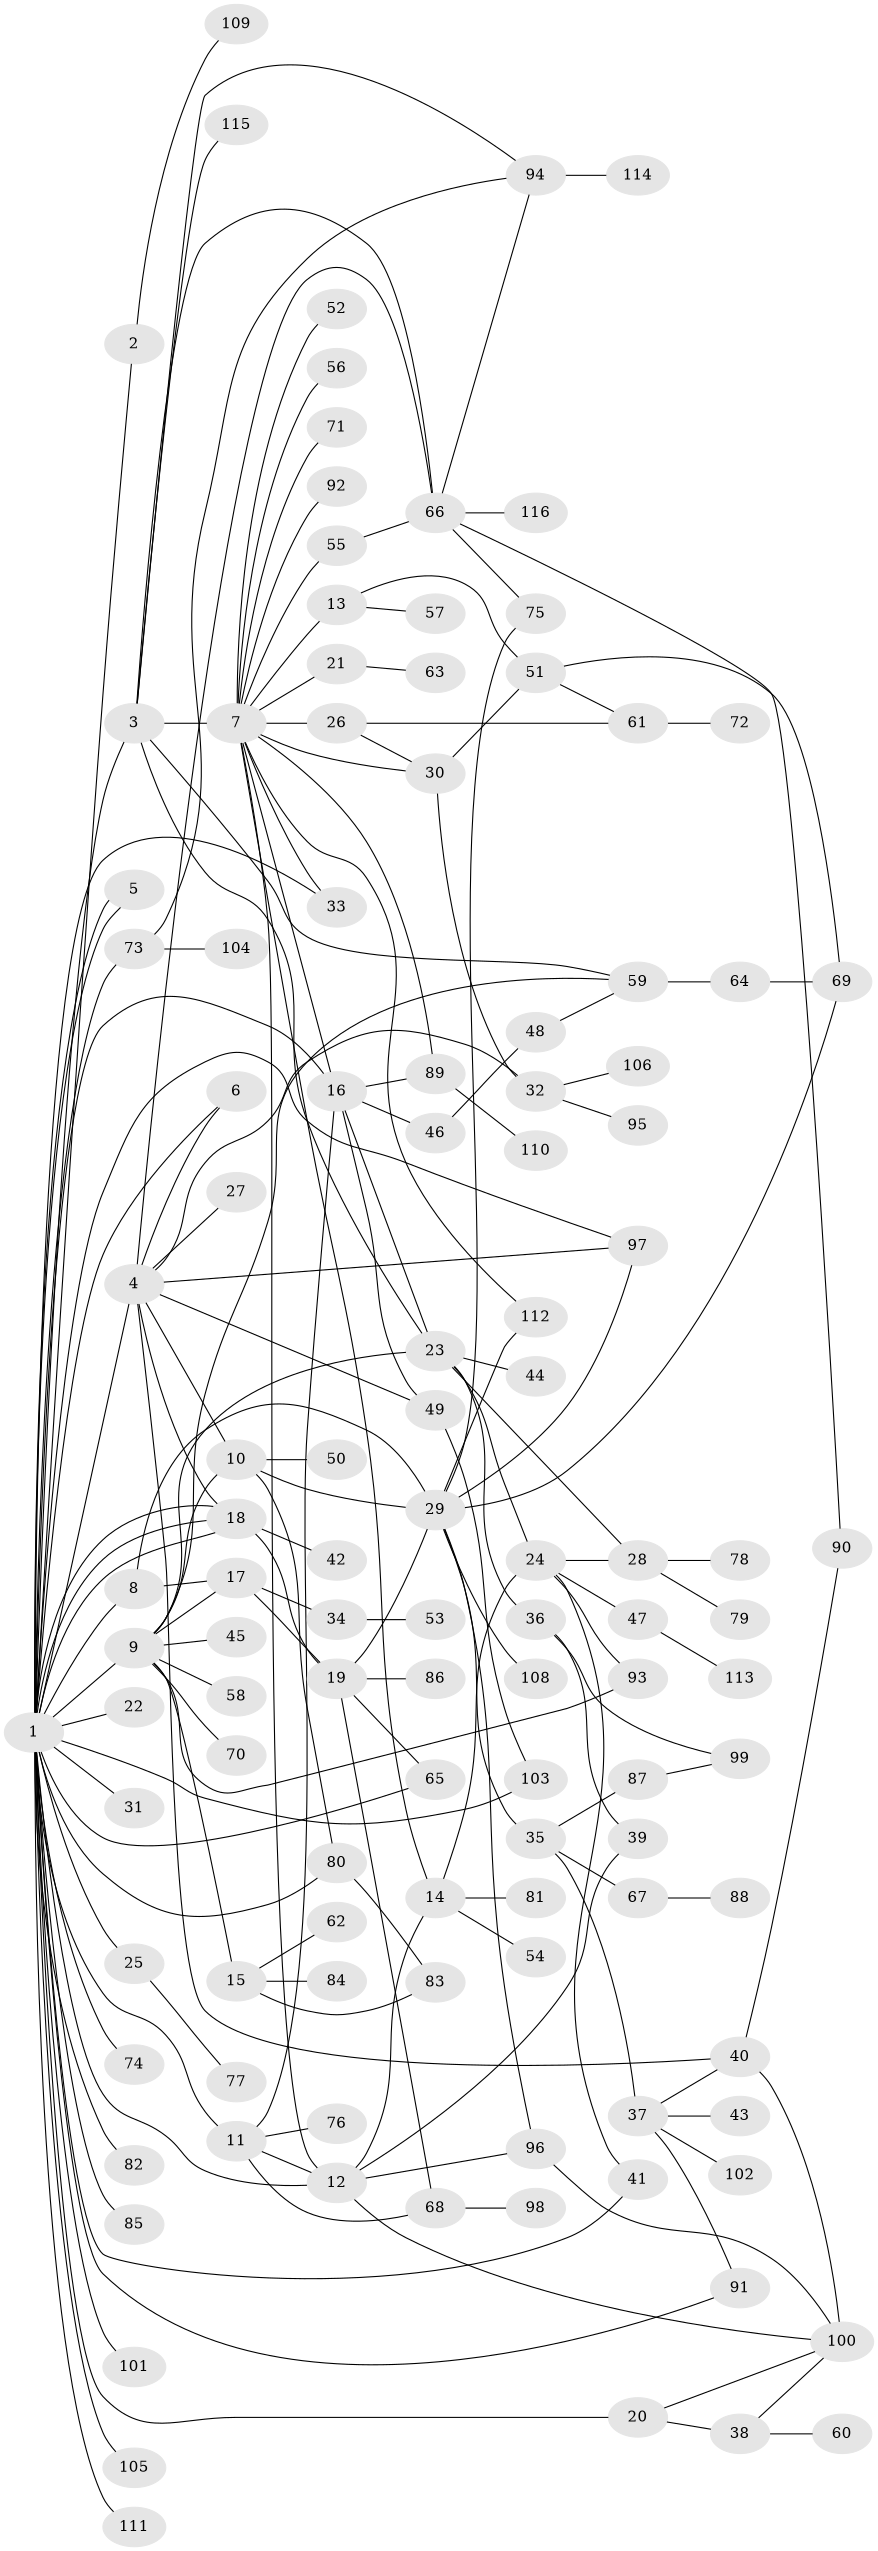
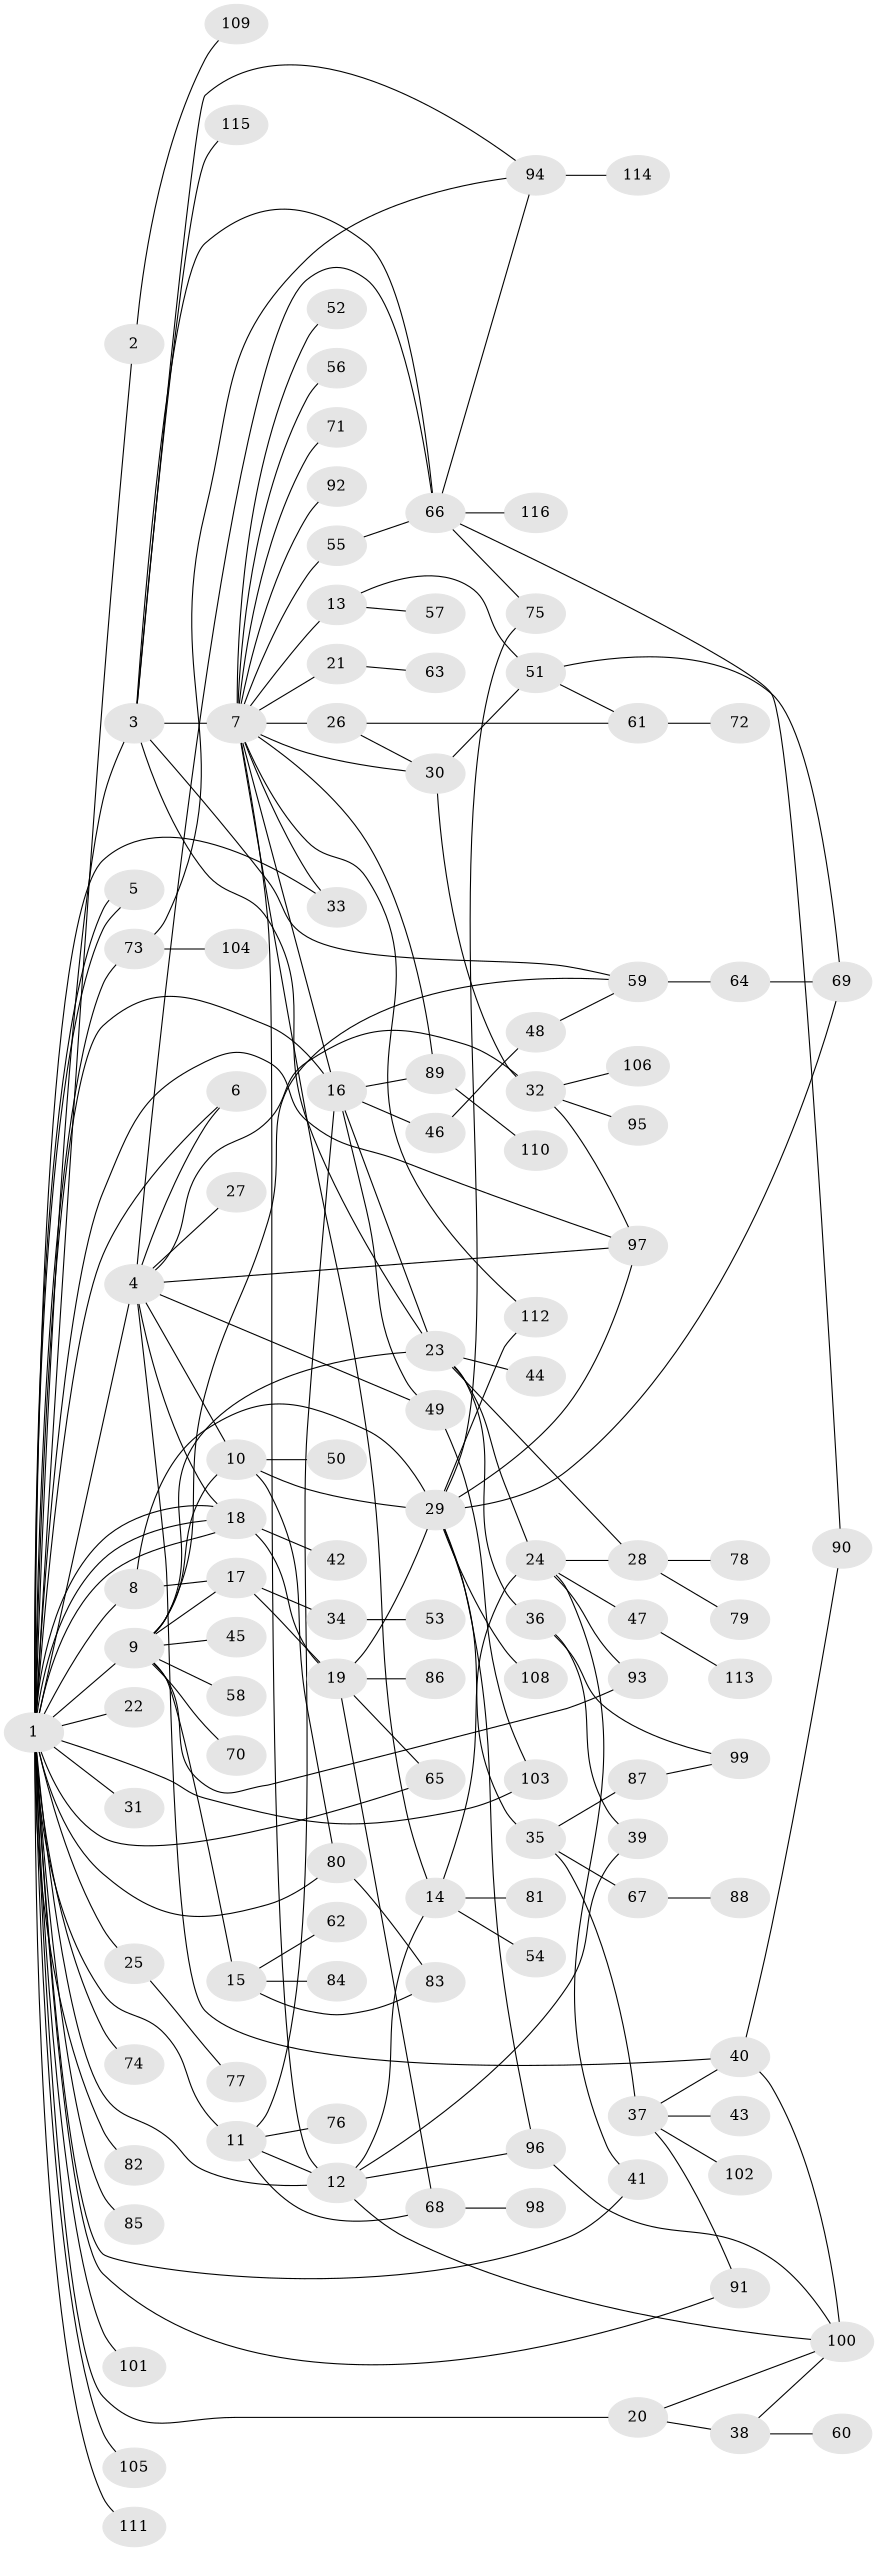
edge "32" -- "97": added
